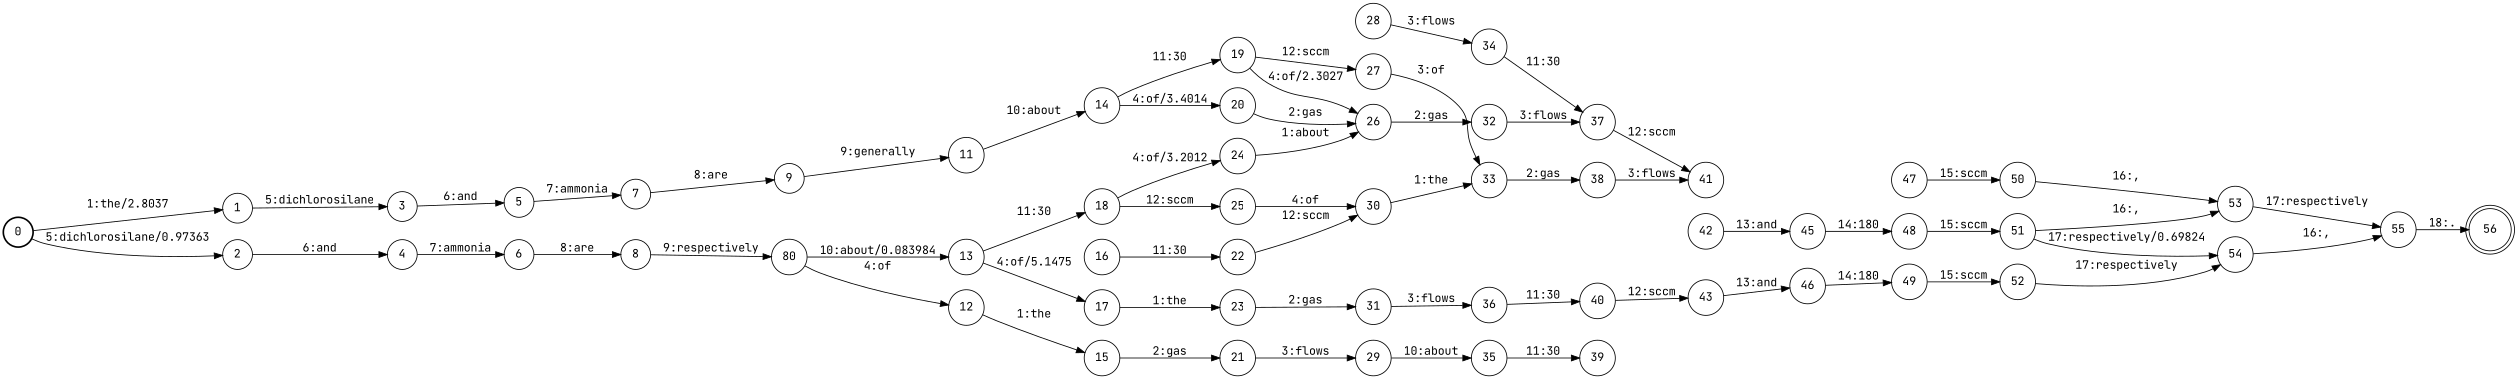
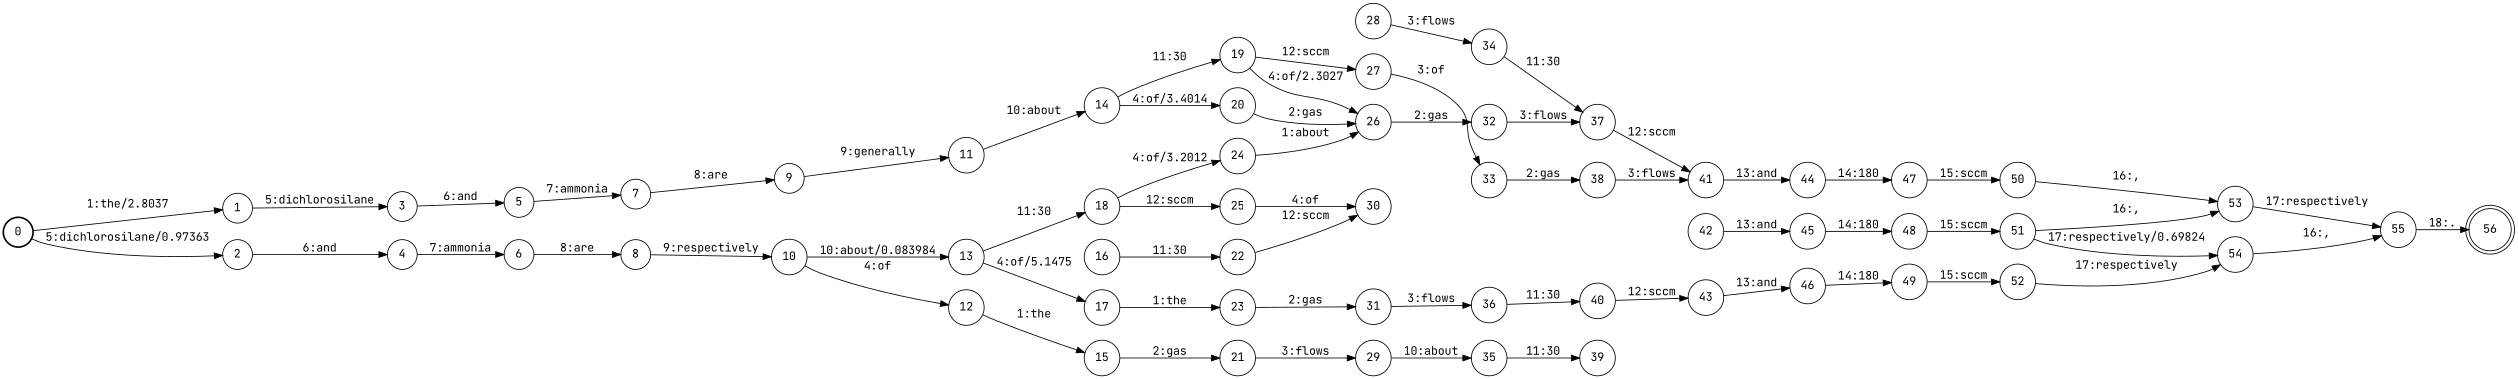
node "44": added
edge "30" -> "33": removed, label "1:the"
node "80": label "80" -> "10"
